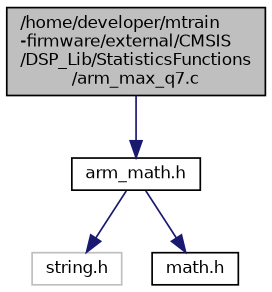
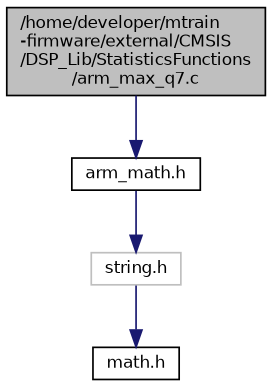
edge "arm_math.h" -> "math.h": now "string.h" -> "math.h"
